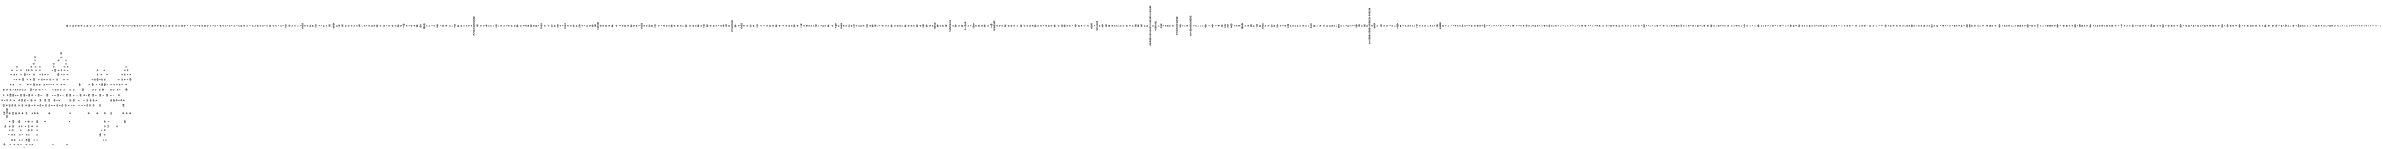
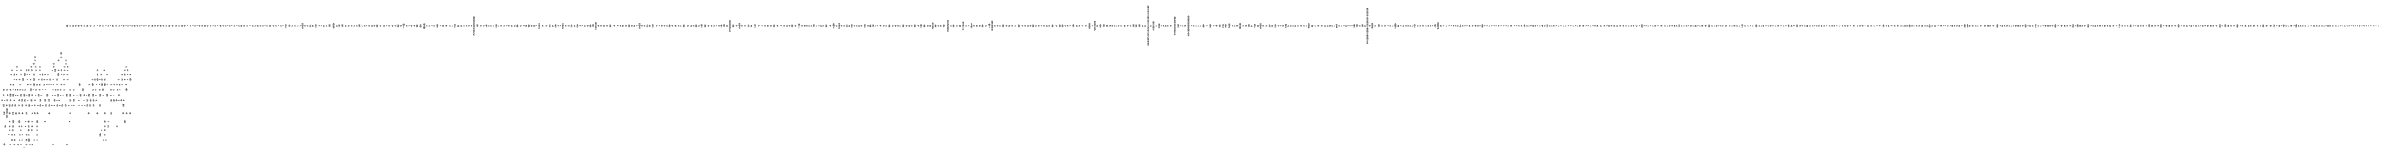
node "# 0x11ee JUMPDEST PUSHX Data PUSHX Data JUMP": removed
